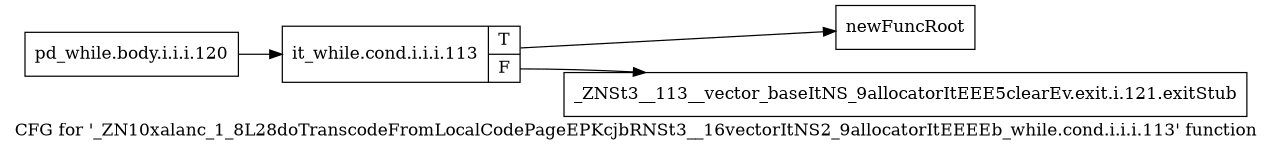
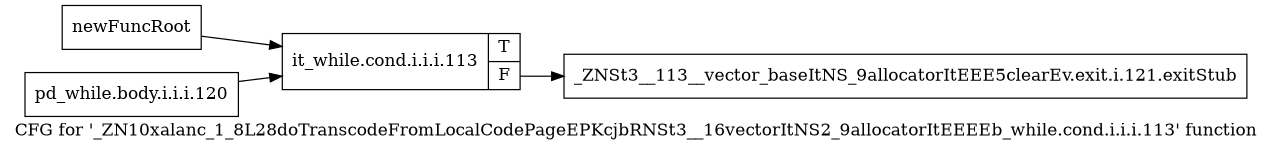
edge "it_while.cond.i.i.i.113" -> "newFuncRoot": reversed
